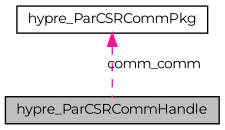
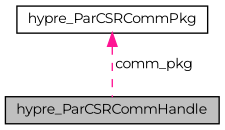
edge "hypre_ParCSRCommHandle" -> "hypre_ParCSRCommPkg": label " comm_comm" -> " comm_pkg"
